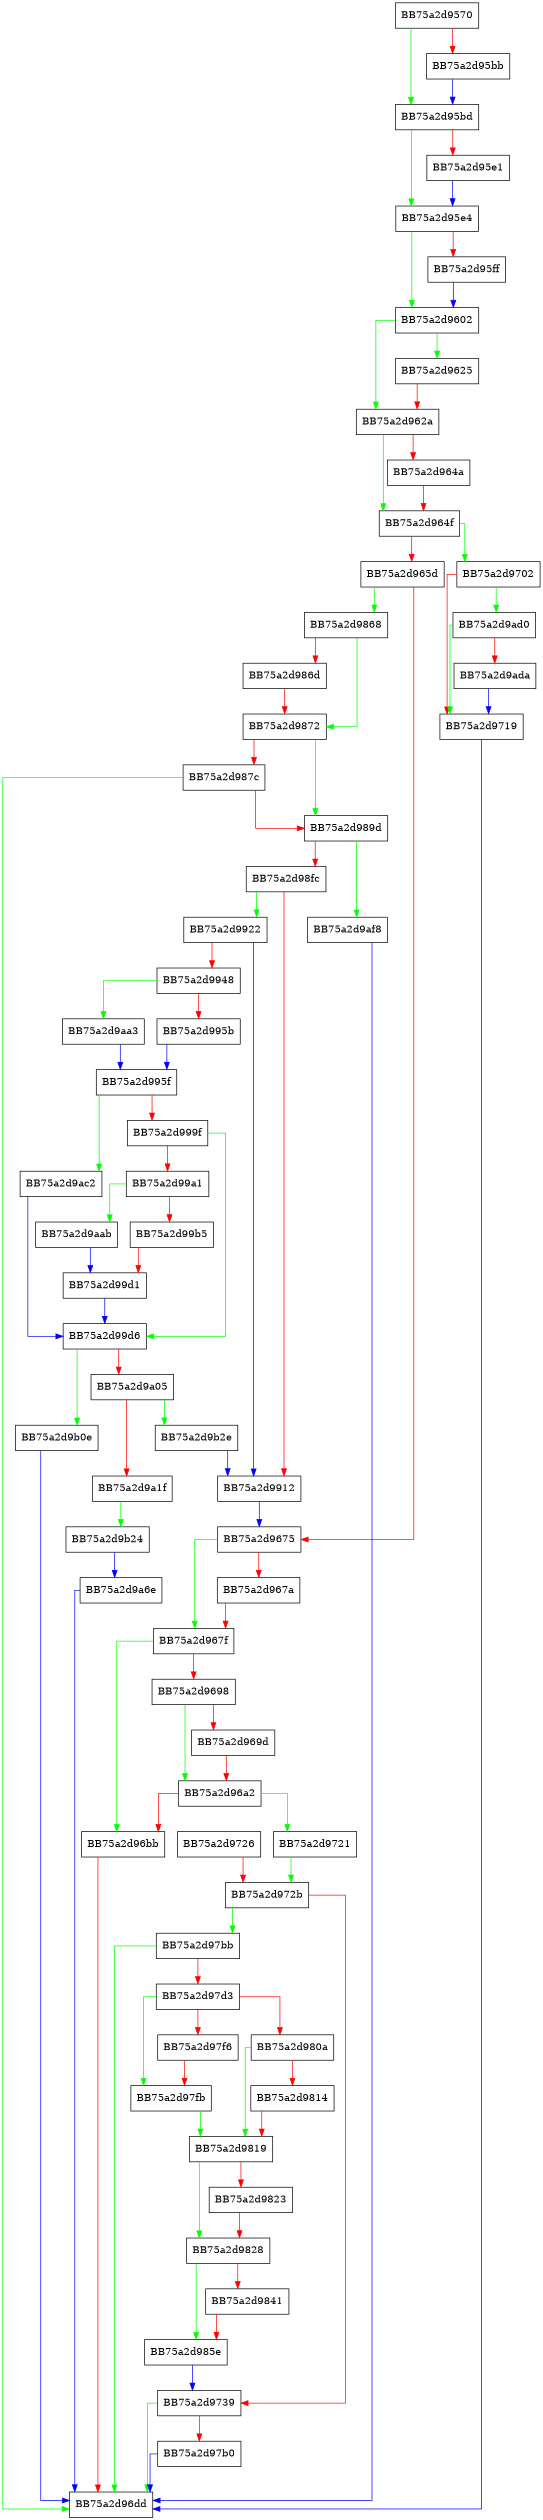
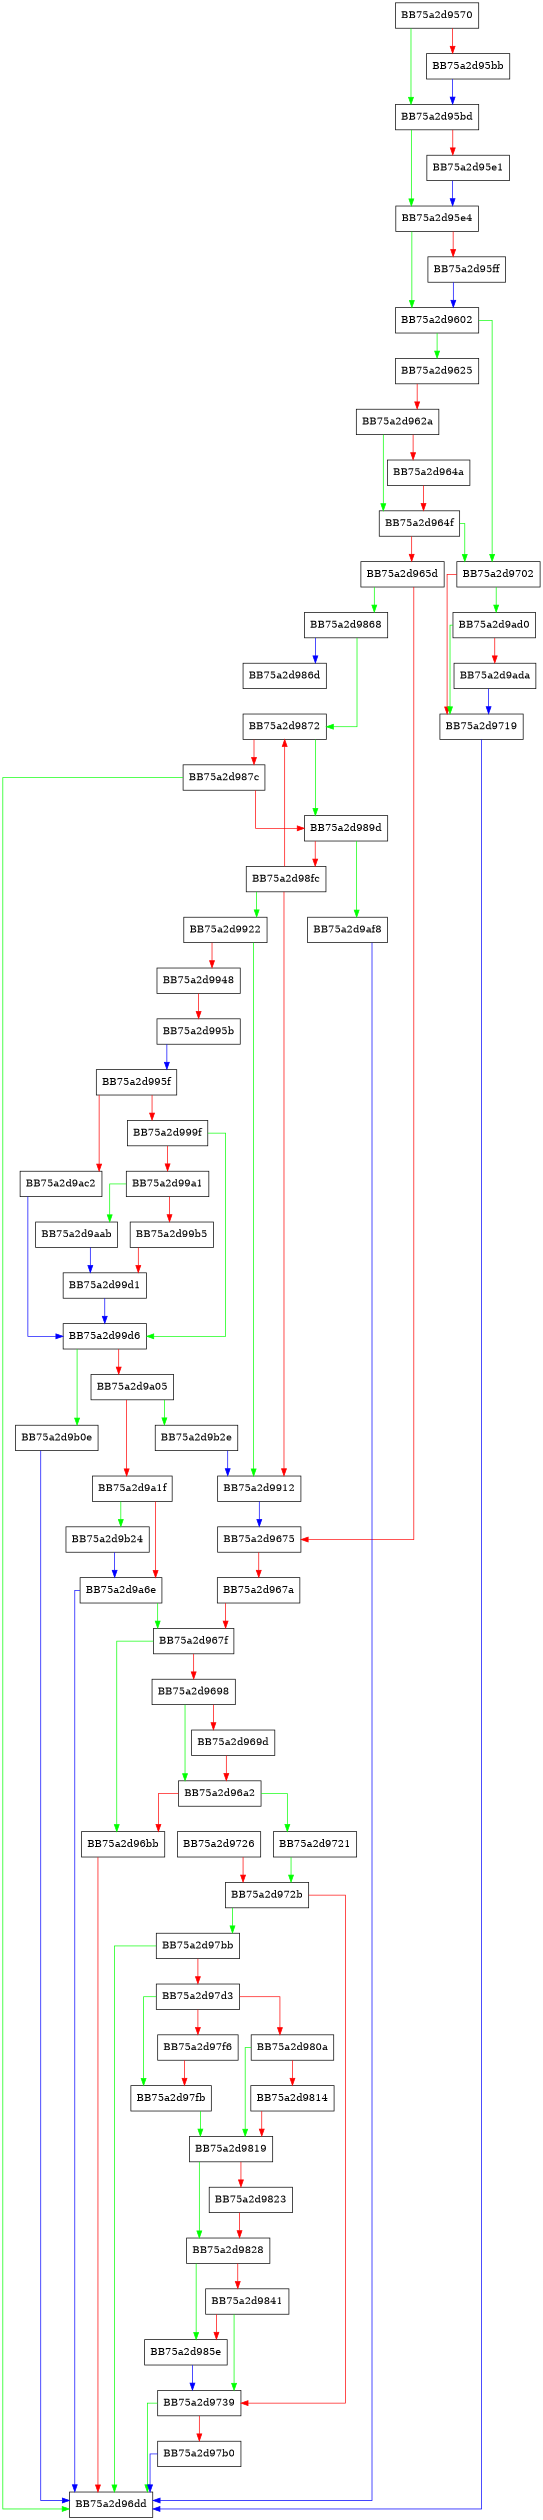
edge "BB75a2d9602" -> "BB75a2d962a": now "BB75a2d9602" -> "BB75a2d9702"
edge "BB75a2d9868" -> "BB75a2d986d": color red -> blue
edge "BB75a2d986d" -> "BB75a2d9872": now "BB75a2d98fc" -> "BB75a2d9872"
node "BB75a2d9aa3": removed
edge "BB75a2d995f" -> "BB75a2d9ac2": color green -> red
edge "BB75a2d9922" -> "BB75a2d9912": color blue -> green
edge "BB75a2d9a1f" -> "BB75a2d9a6e": added
edge "BB75a2d9675" -> "BB75a2d967f": now "BB75a2d9a6e" -> "BB75a2d967f"
edge "BB75a2d9841" -> "BB75a2d9739": added
